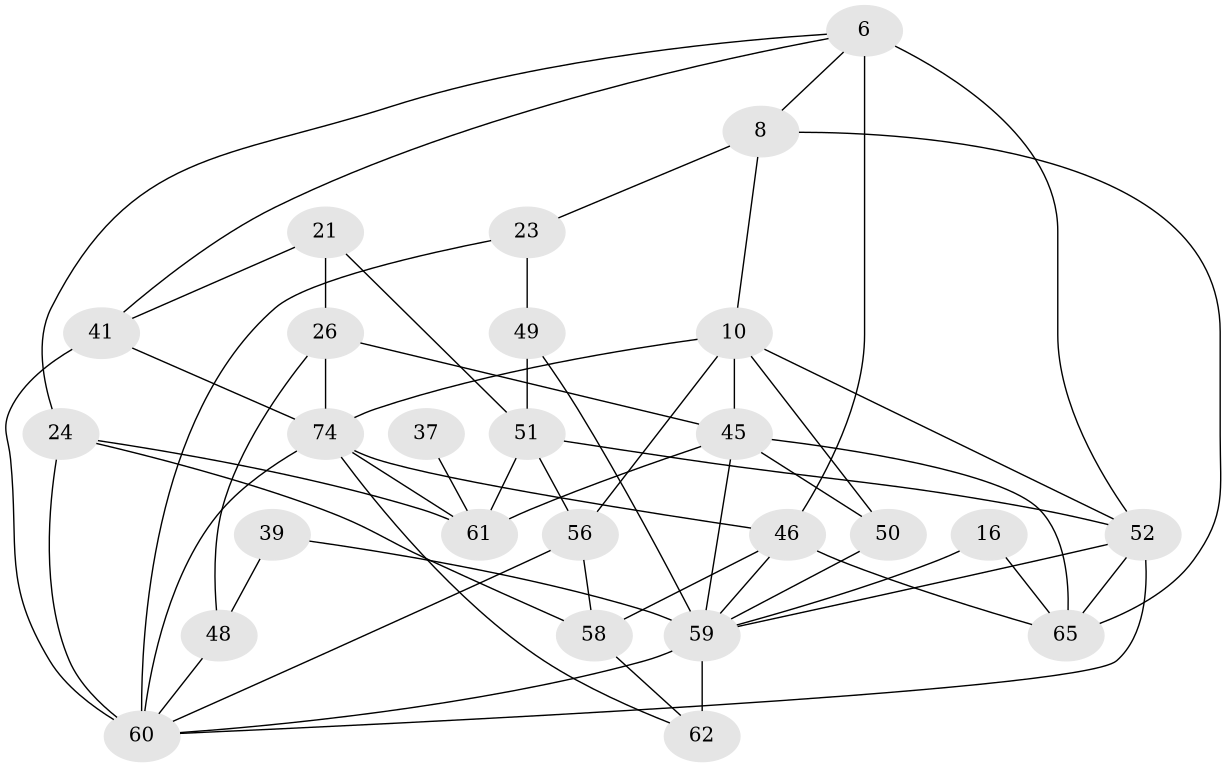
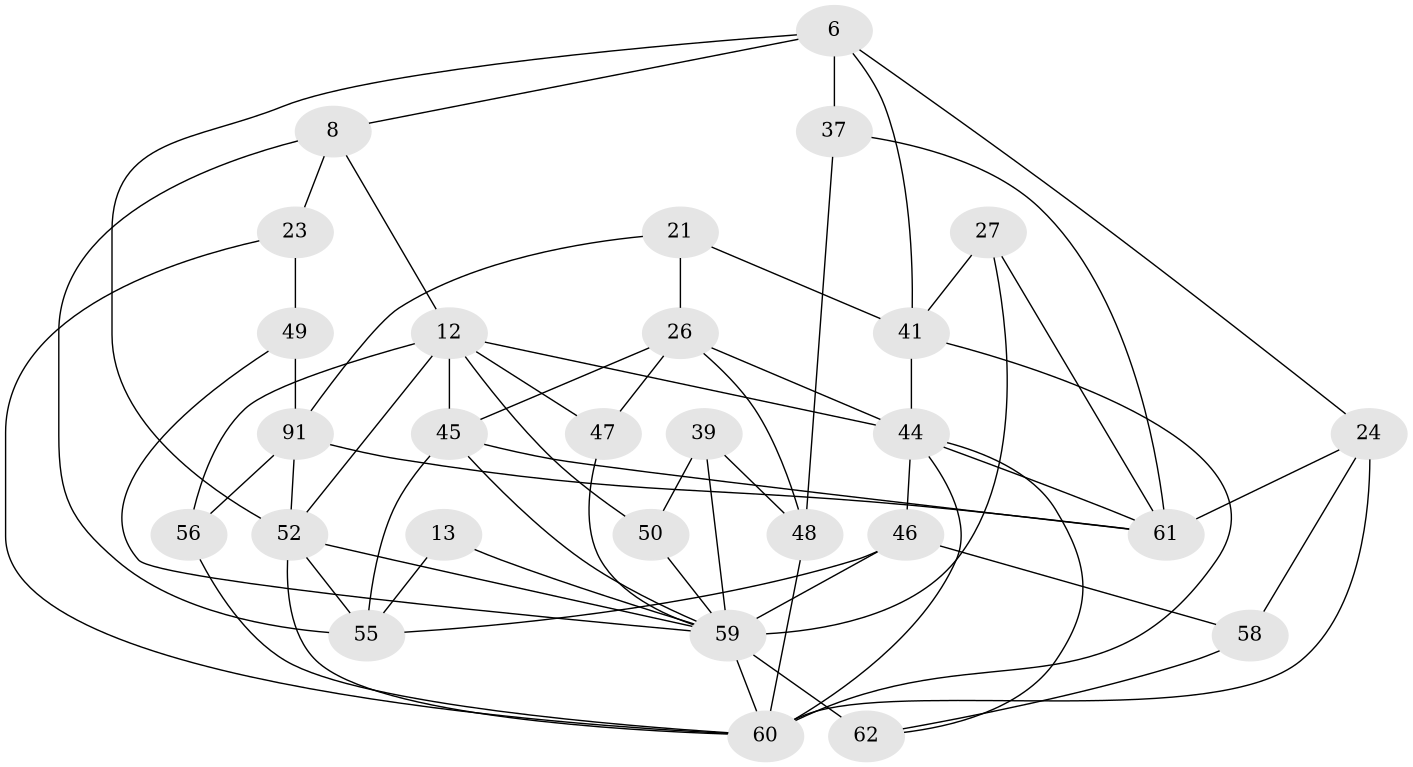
node "27": added
edge "6" -- "46": now "6" -- "37"
node "10": label "10" -> "12"
edge "37" -- "48": added
node "74": label "74" -> "44"
node "51": label "51" -> "91"
node "47": added
edge "45" -- "50": now "39" -- "50"
node "16": label "16" -> "13"
edge "56" -- "58": removed
node "65": label "65" -> "55"
